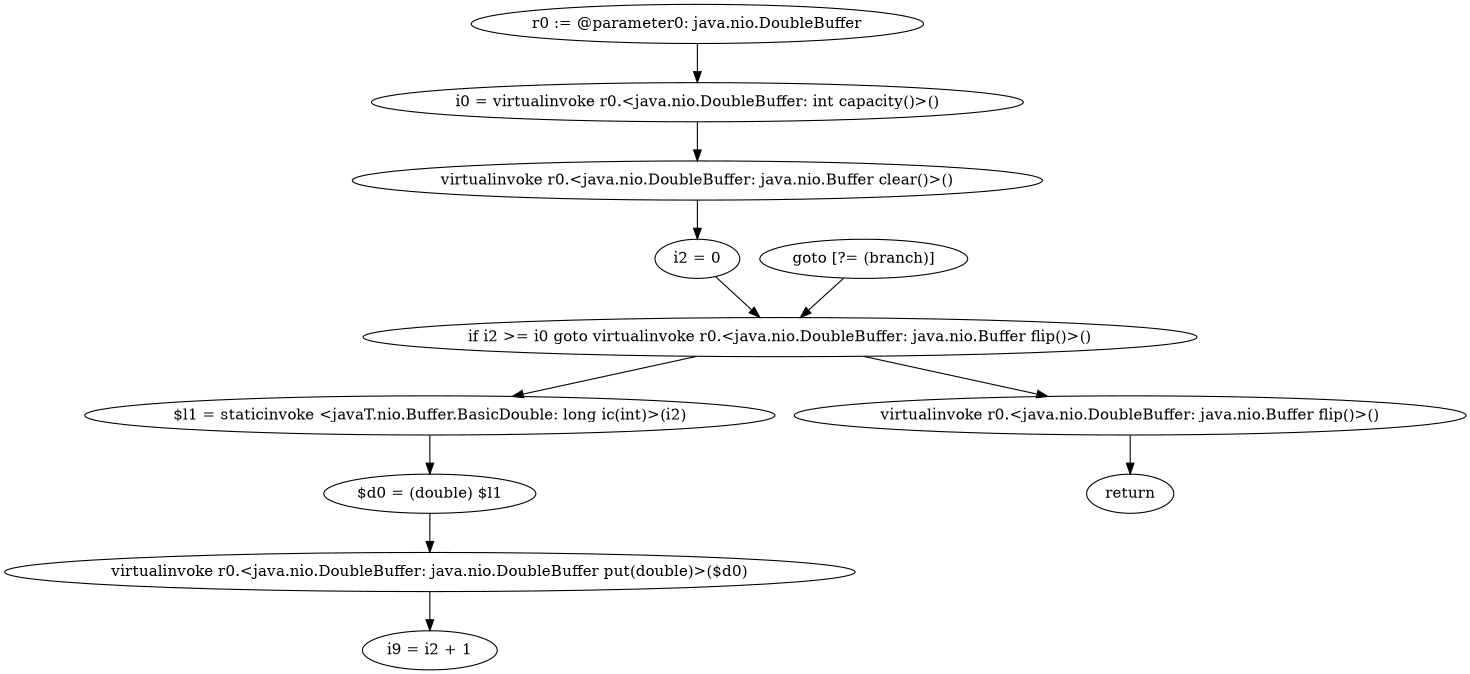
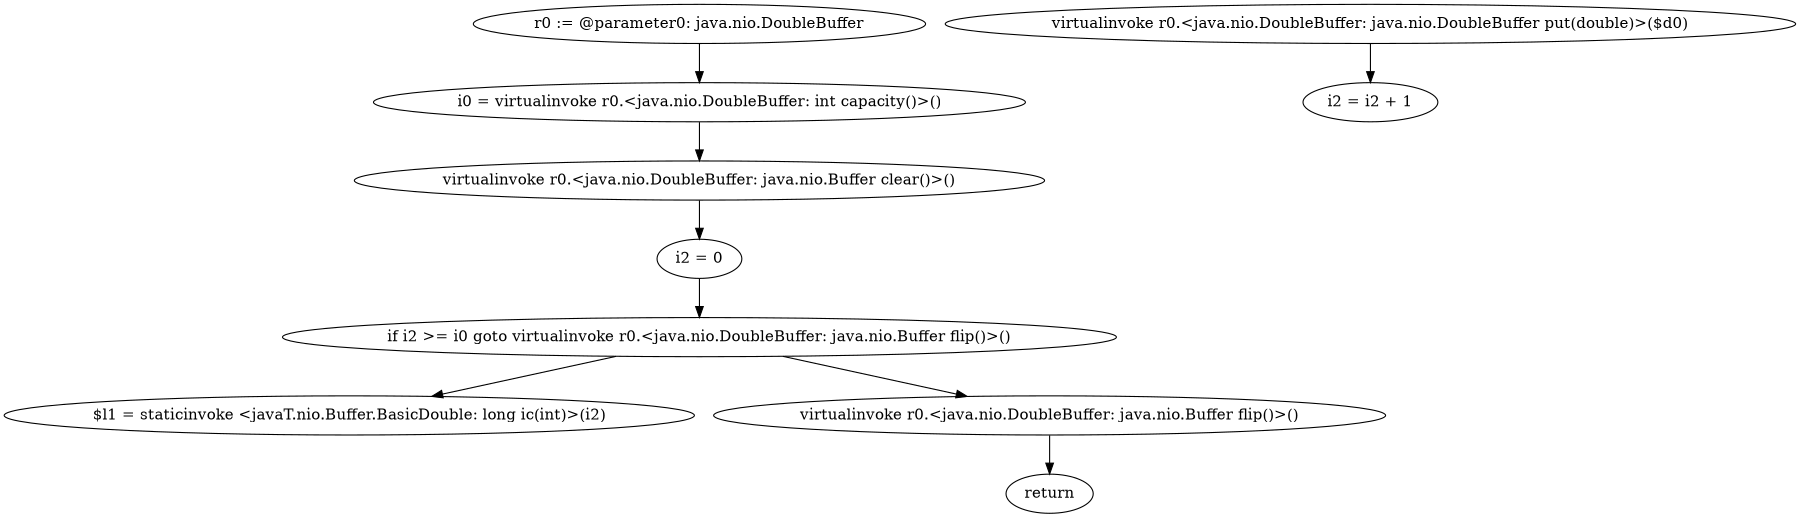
node "goto [?= (branch)]": removed
node "$d0 = (double) $l1": removed
node "i9 = i2 + 1": label "i9 = i2 + 1" -> "i2 = i2 + 1"
